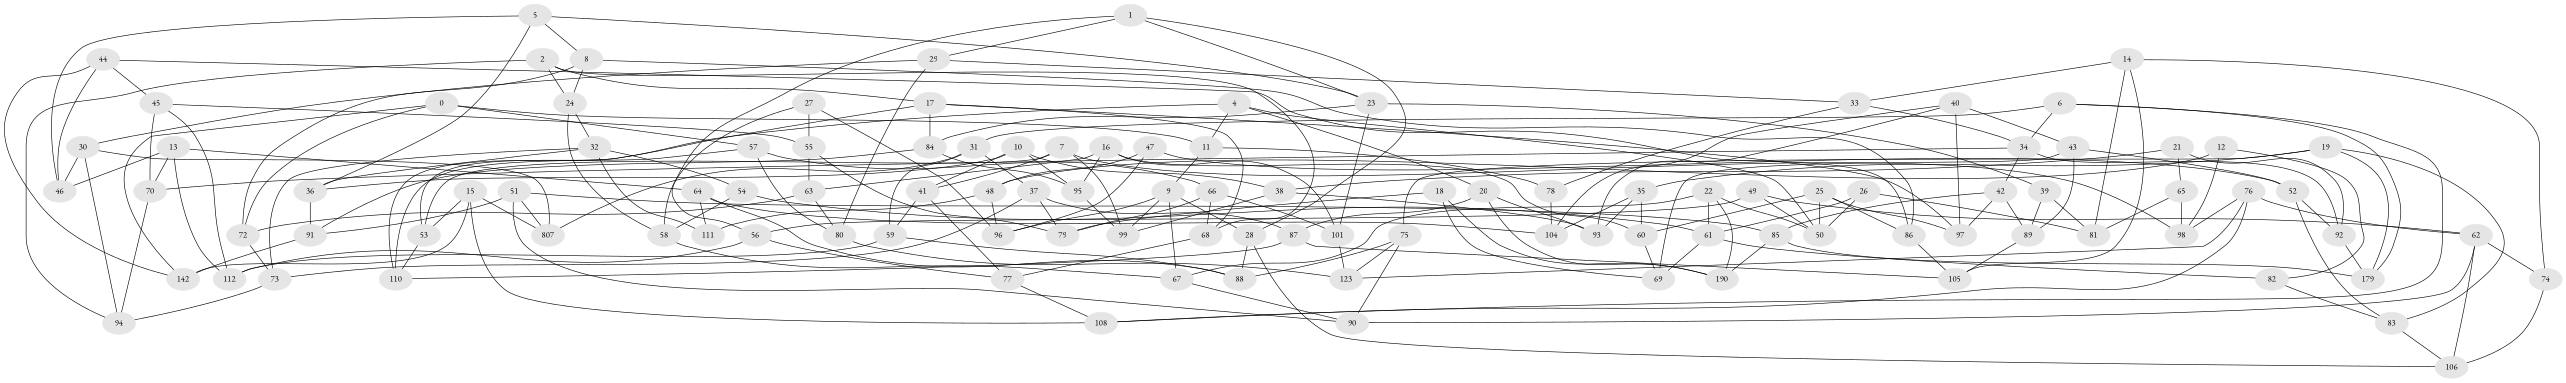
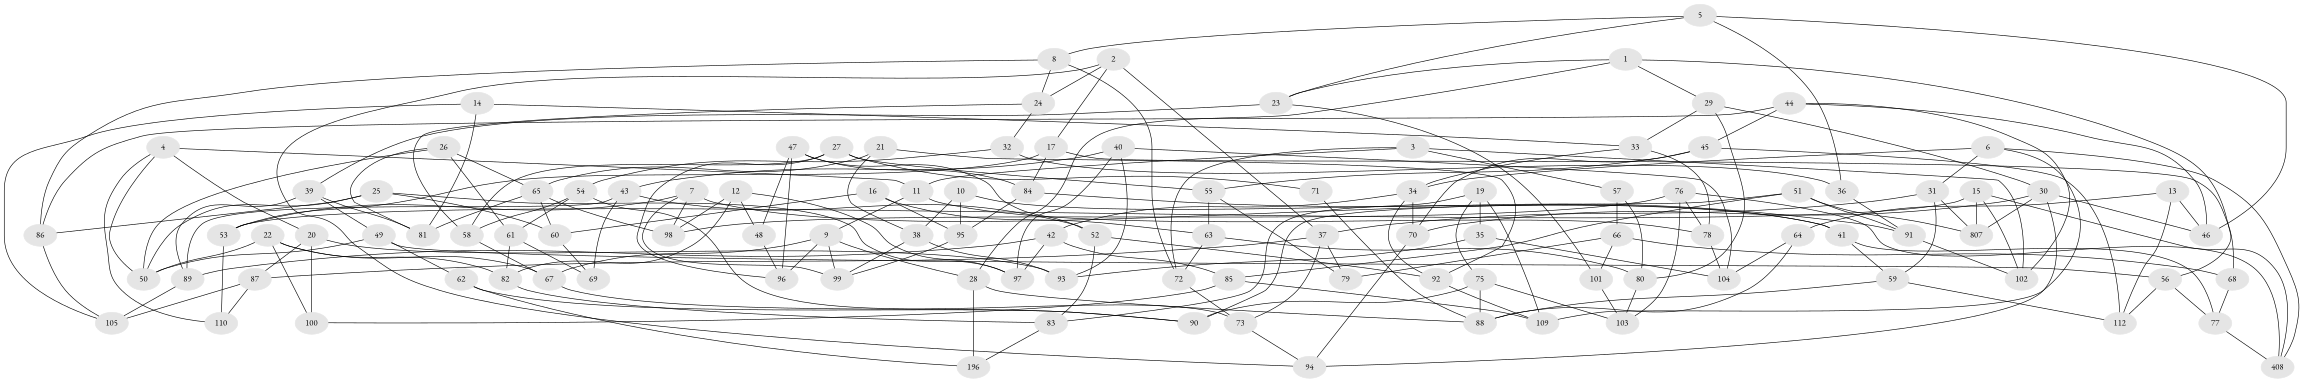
edge "2" -- "68": now "2" -- "37"
node "0": label "0" -> "3"
edge "23" -- "84": now "47" -- "84"
edge "17" -- "97": now "12" -- "97"
edge "32" -- "73": now "54" -- "73"
edge "16" -- "101": removed
edge "57" -- "110": removed
edge "13" -- "70": now "30" -- "70"
edge "26" -- "65": added
edge "10" -- "36": removed
node "71": added
node "18": removed
edge "35" -- "60": now "65" -- "60"
edge "22" -- "61": now "22" -- "82"
edge "76" -- "62": now "76" -- "78"
edge "39" -- "49": added
node "111": removed
node "142": label "142" -> "102"
node "123": label "123" -> "103"
node "190": label "190" -> "100"
node "179": label "179" -> "109"
node "74": removed
node "108": label "108" -> "408"
node "106": label "106" -> "196"
